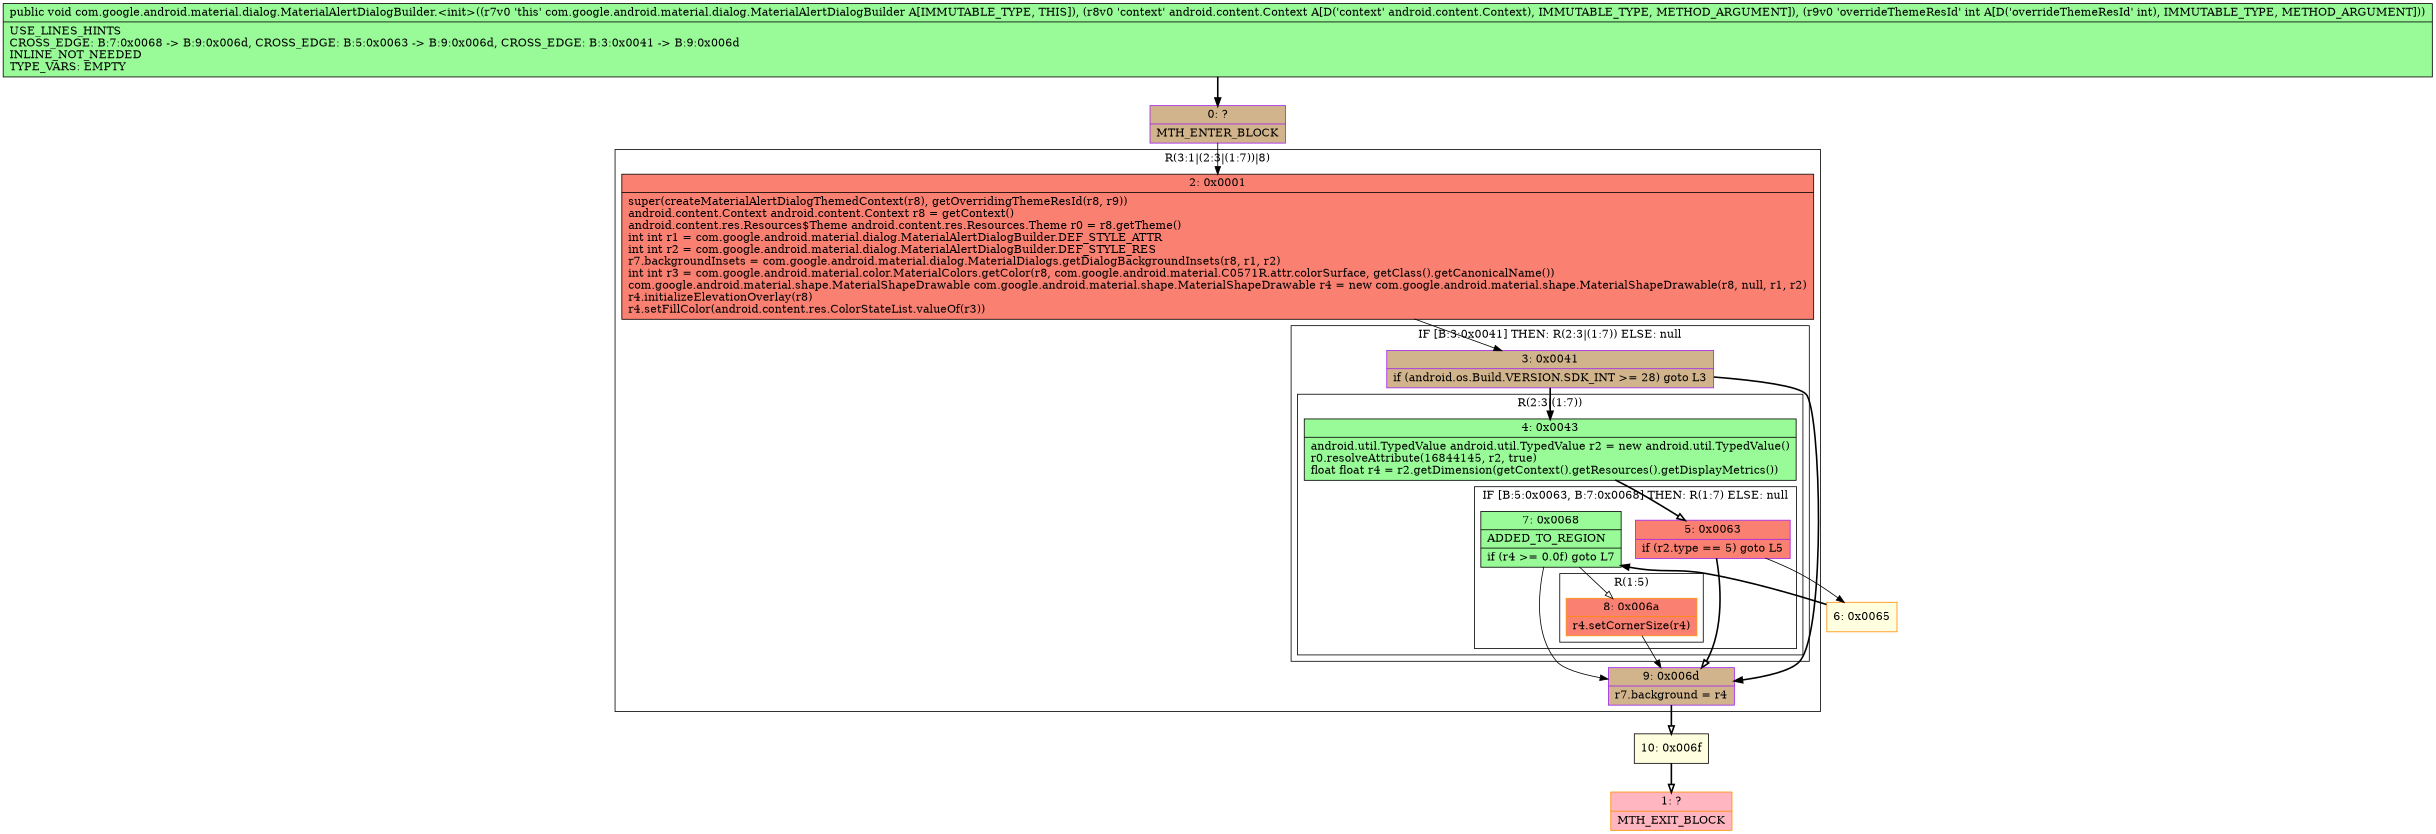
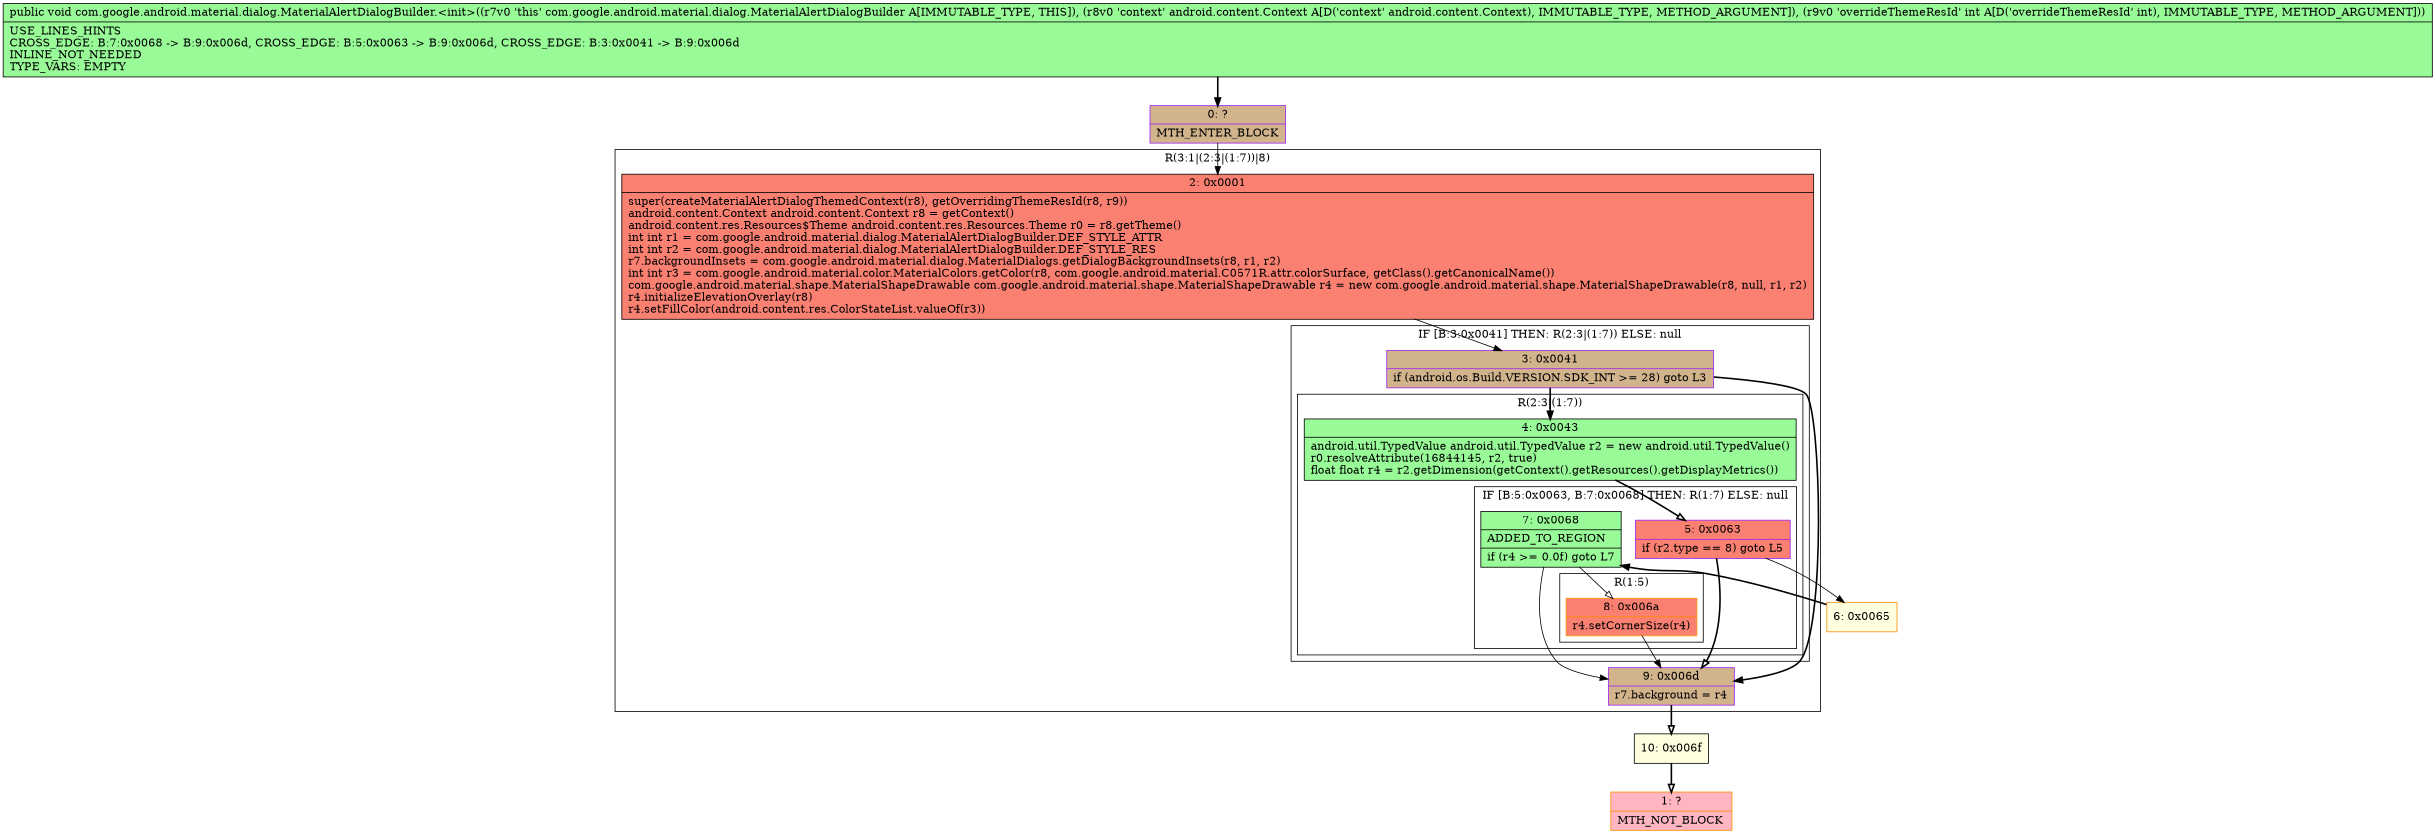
node "5: 0x0063": text "if (r2.type == 5) goto L5" -> "if (r2.type == 8) goto L5"
node "1: ?": text "MTH_EXIT_BLOCK" -> "MTH_NOT_BLOCK"
